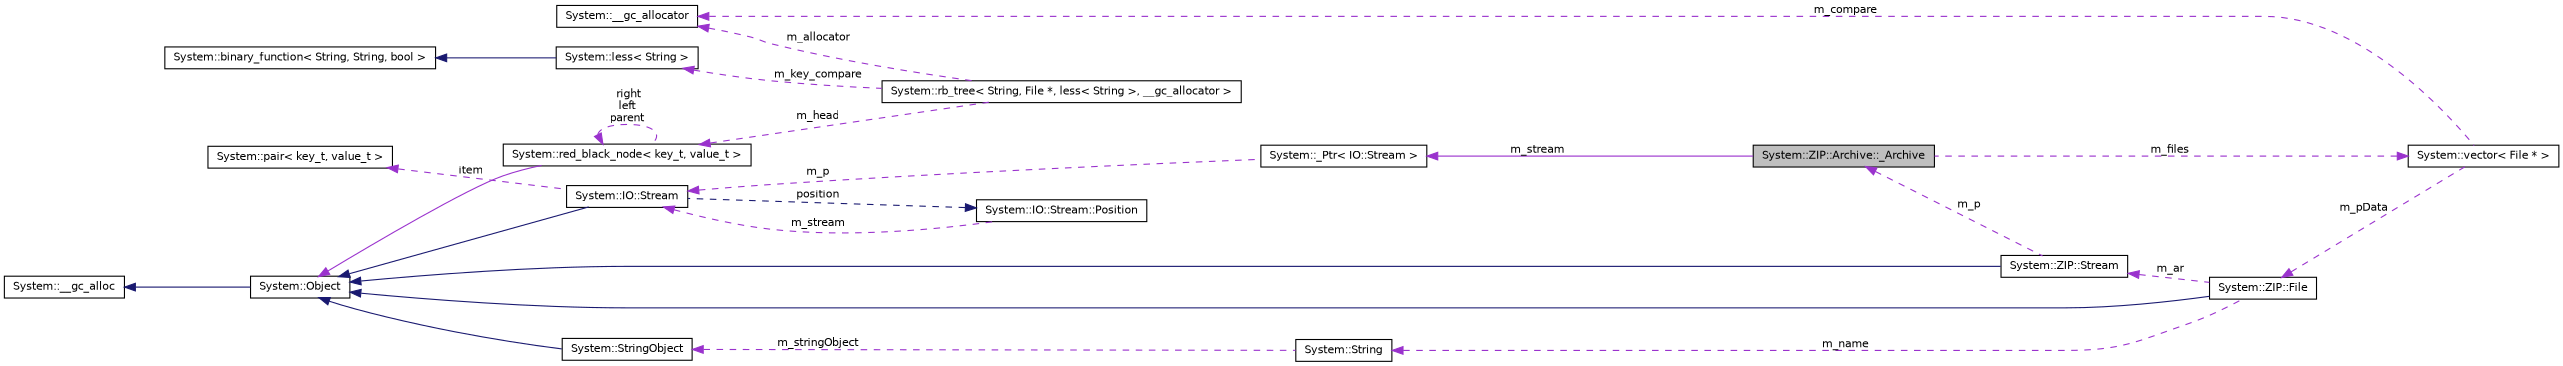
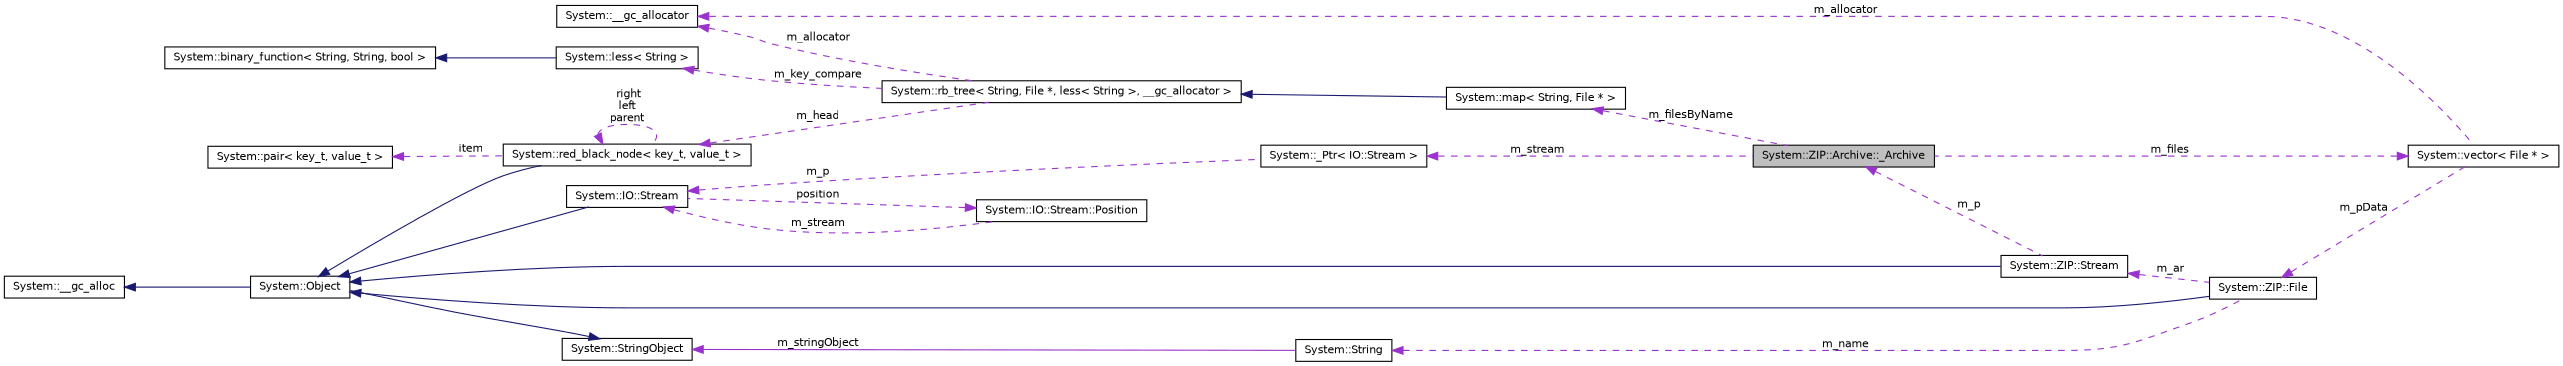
edge "System::vector< File * >" -> "System::__gc_allocator": label " m_compare" -> " m_allocator"
node "System::map< String, File * >": added
edge "System::ZIP::Archive::_Archive" -> "System::_Ptr< IO::Stream >": style solid -> dashed
edge "System::IO::Stream" -> "System::pair< key_t, value_t >": now "System::red_black_node< key_t, value_t >" -> "System::pair< key_t, value_t >"
edge "System::IO::Stream" -> "System::IO::Stream::Position": color midnightblue -> darkorchid3
edge "System::red_black_node< key_t, value_t >" -> "System::Object": color darkorchid3 -> midnightblue
edge "System::StringObject" -> "System::Object": reversed
edge "System::String" -> "System::StringObject": style dashed -> solid
